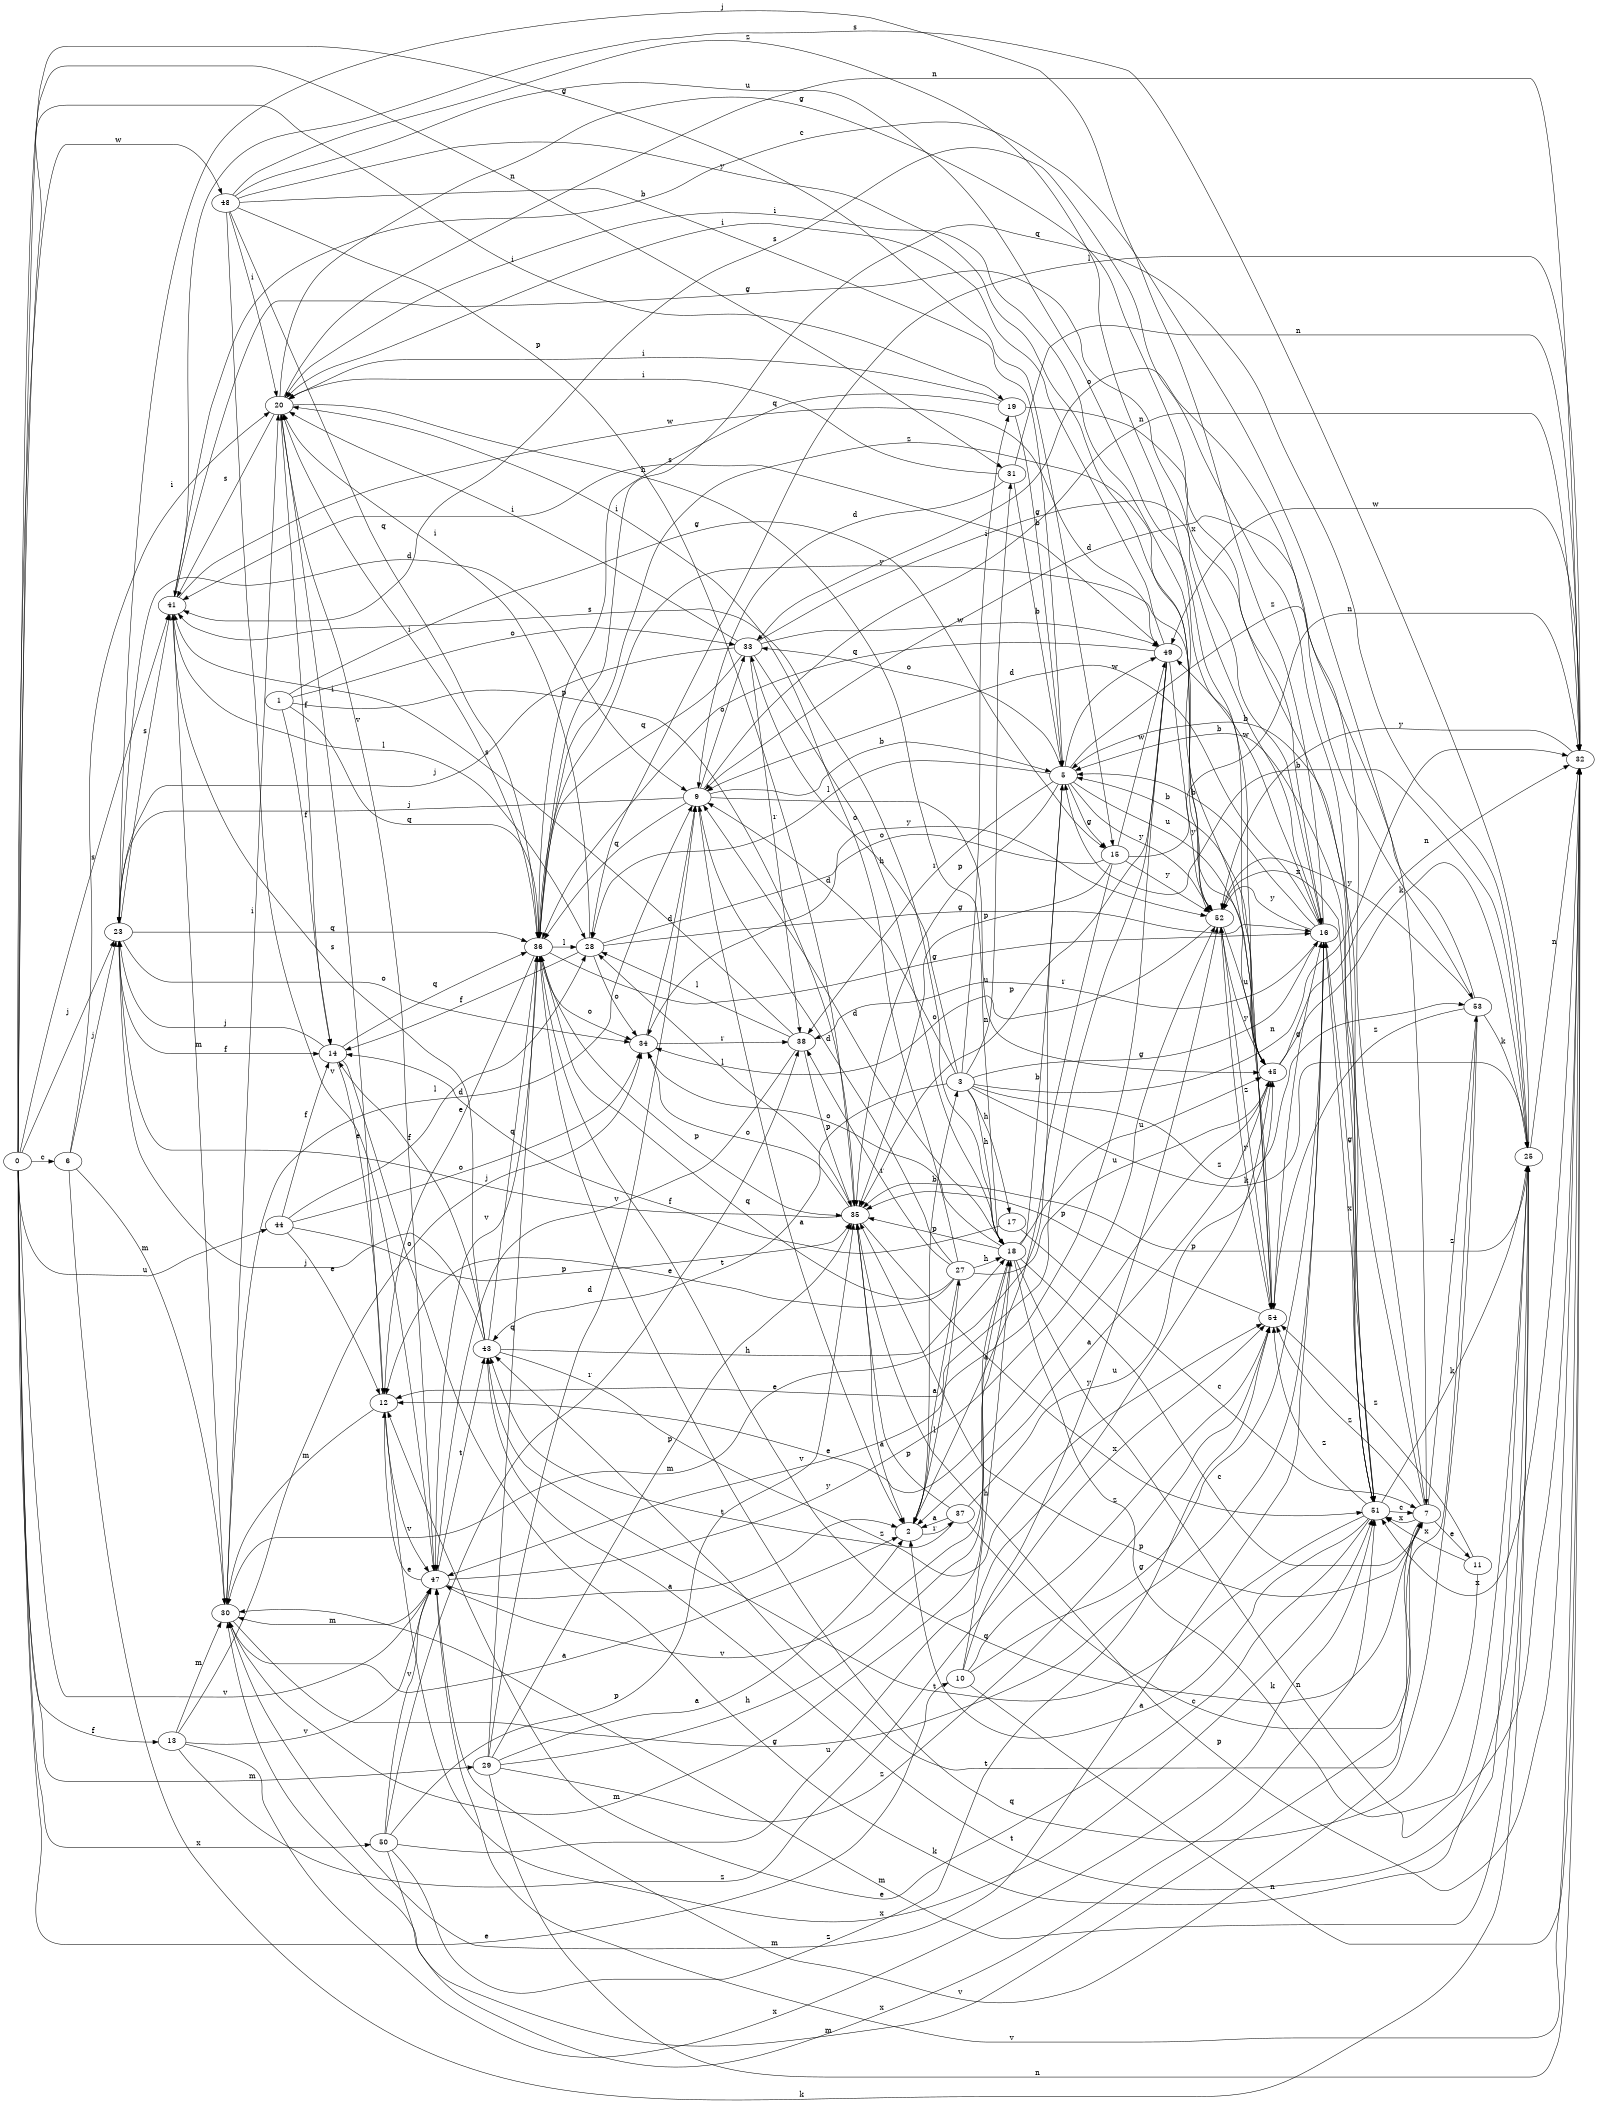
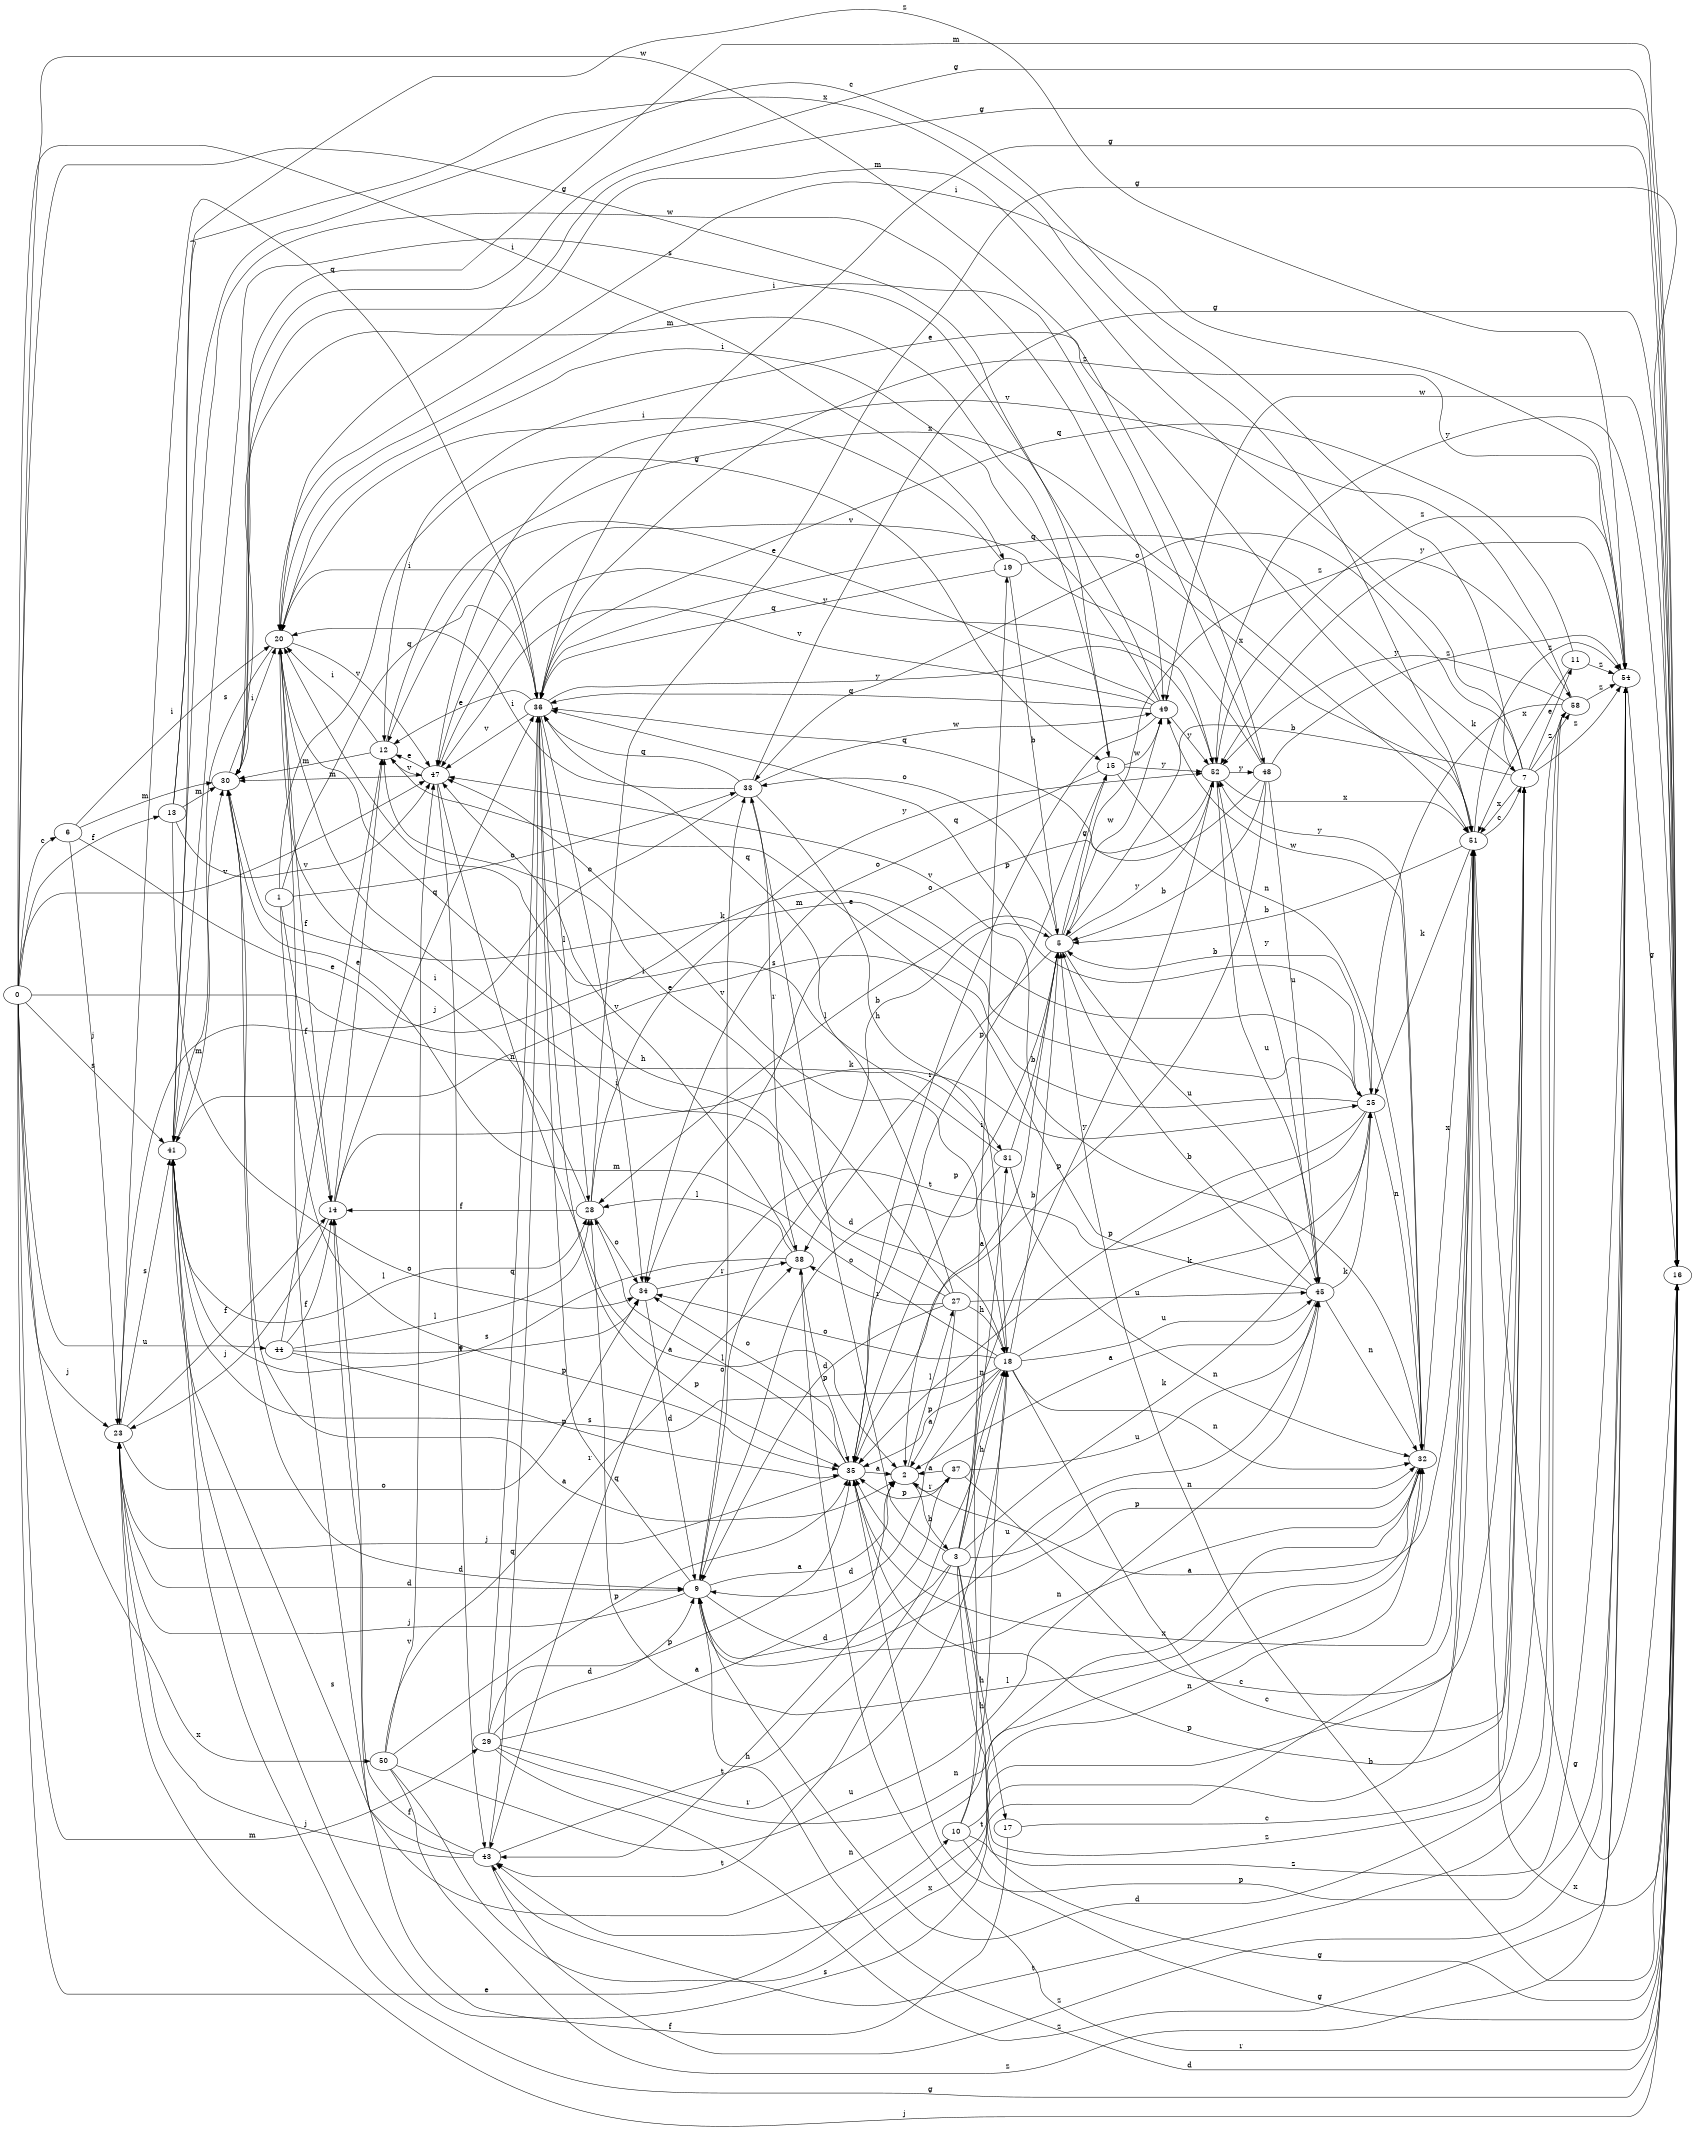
edge "48" -> "52": reversed
node "53": label "53" -> "58"
edge "29" -> "18": label "h" -> "r"
